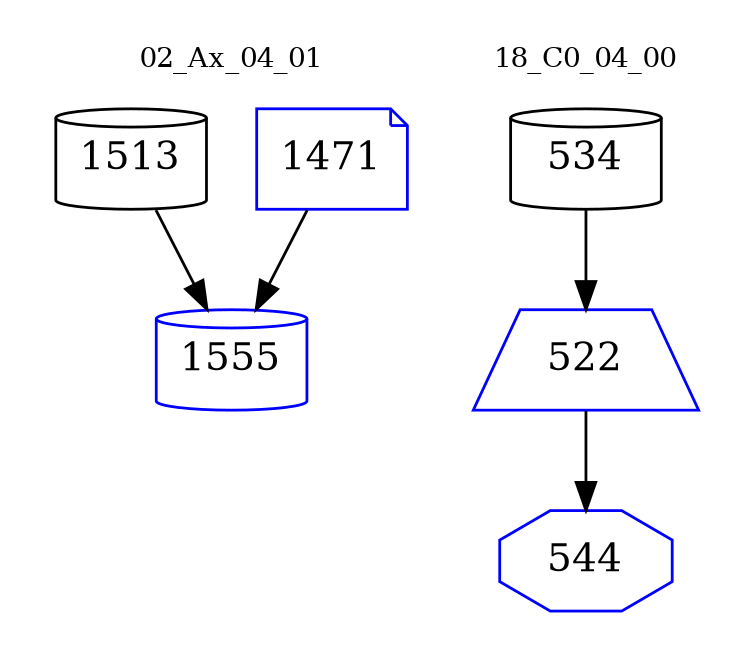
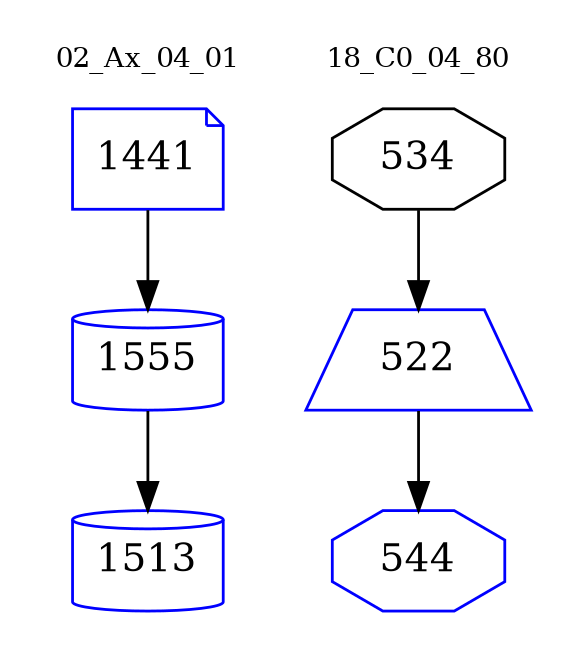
cluster "18_C0_04_00": label "18_C0_04_00" -> "18_C0_04_80"
node "1513": color black -> blue
node "1471": label "1471" -> "1441"
node "534": shape cylinder -> octagon
edge "1513" -> "1555": reversed
